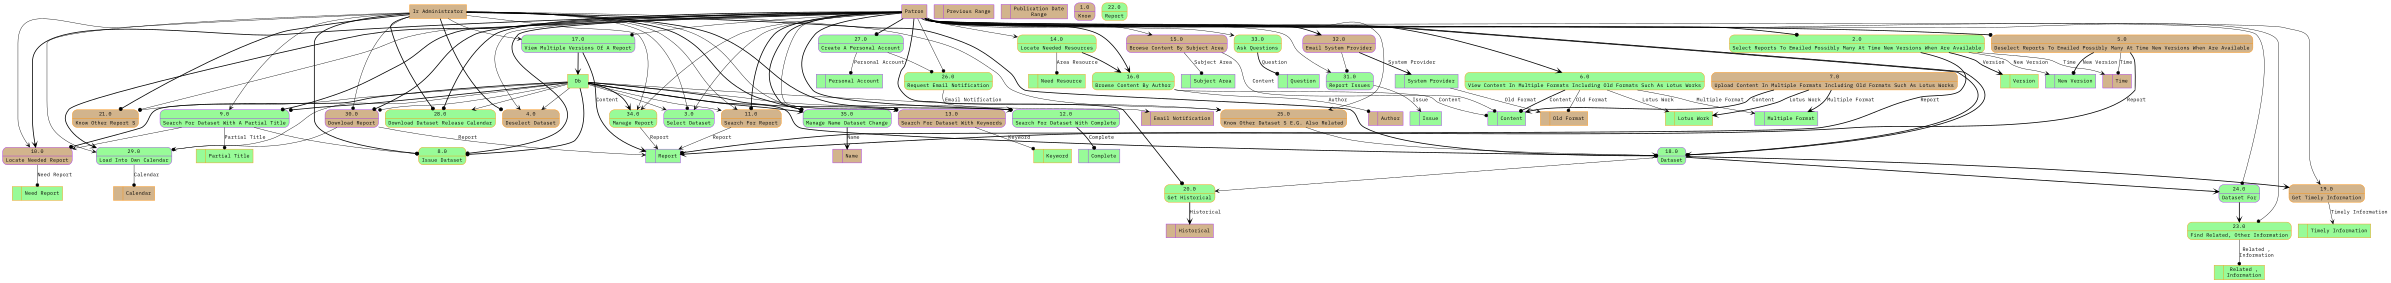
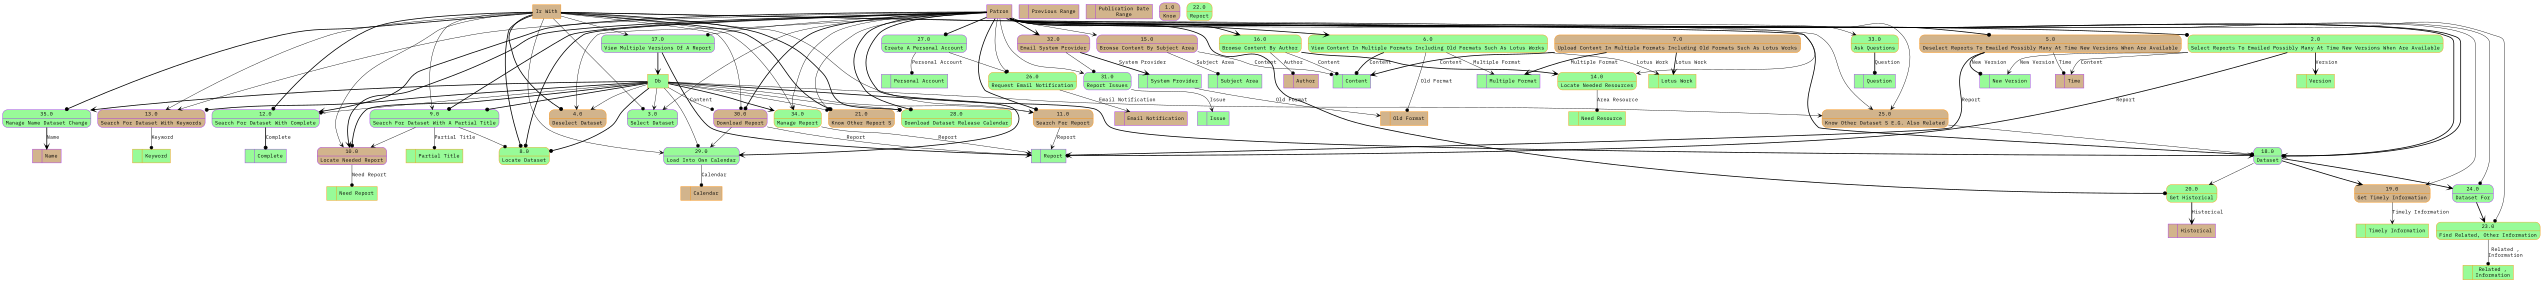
node "Ir Administrator": label "Ir Administrator" -> "Ir With"
edge "Patron" -> "35.0": removed
edge "14.0" -> "16.0": reversed
edge "2.0" -> "Time": label "Time" -> "Content"
node "8.0": text "Issue Dataset" -> "Locate Dataset"
